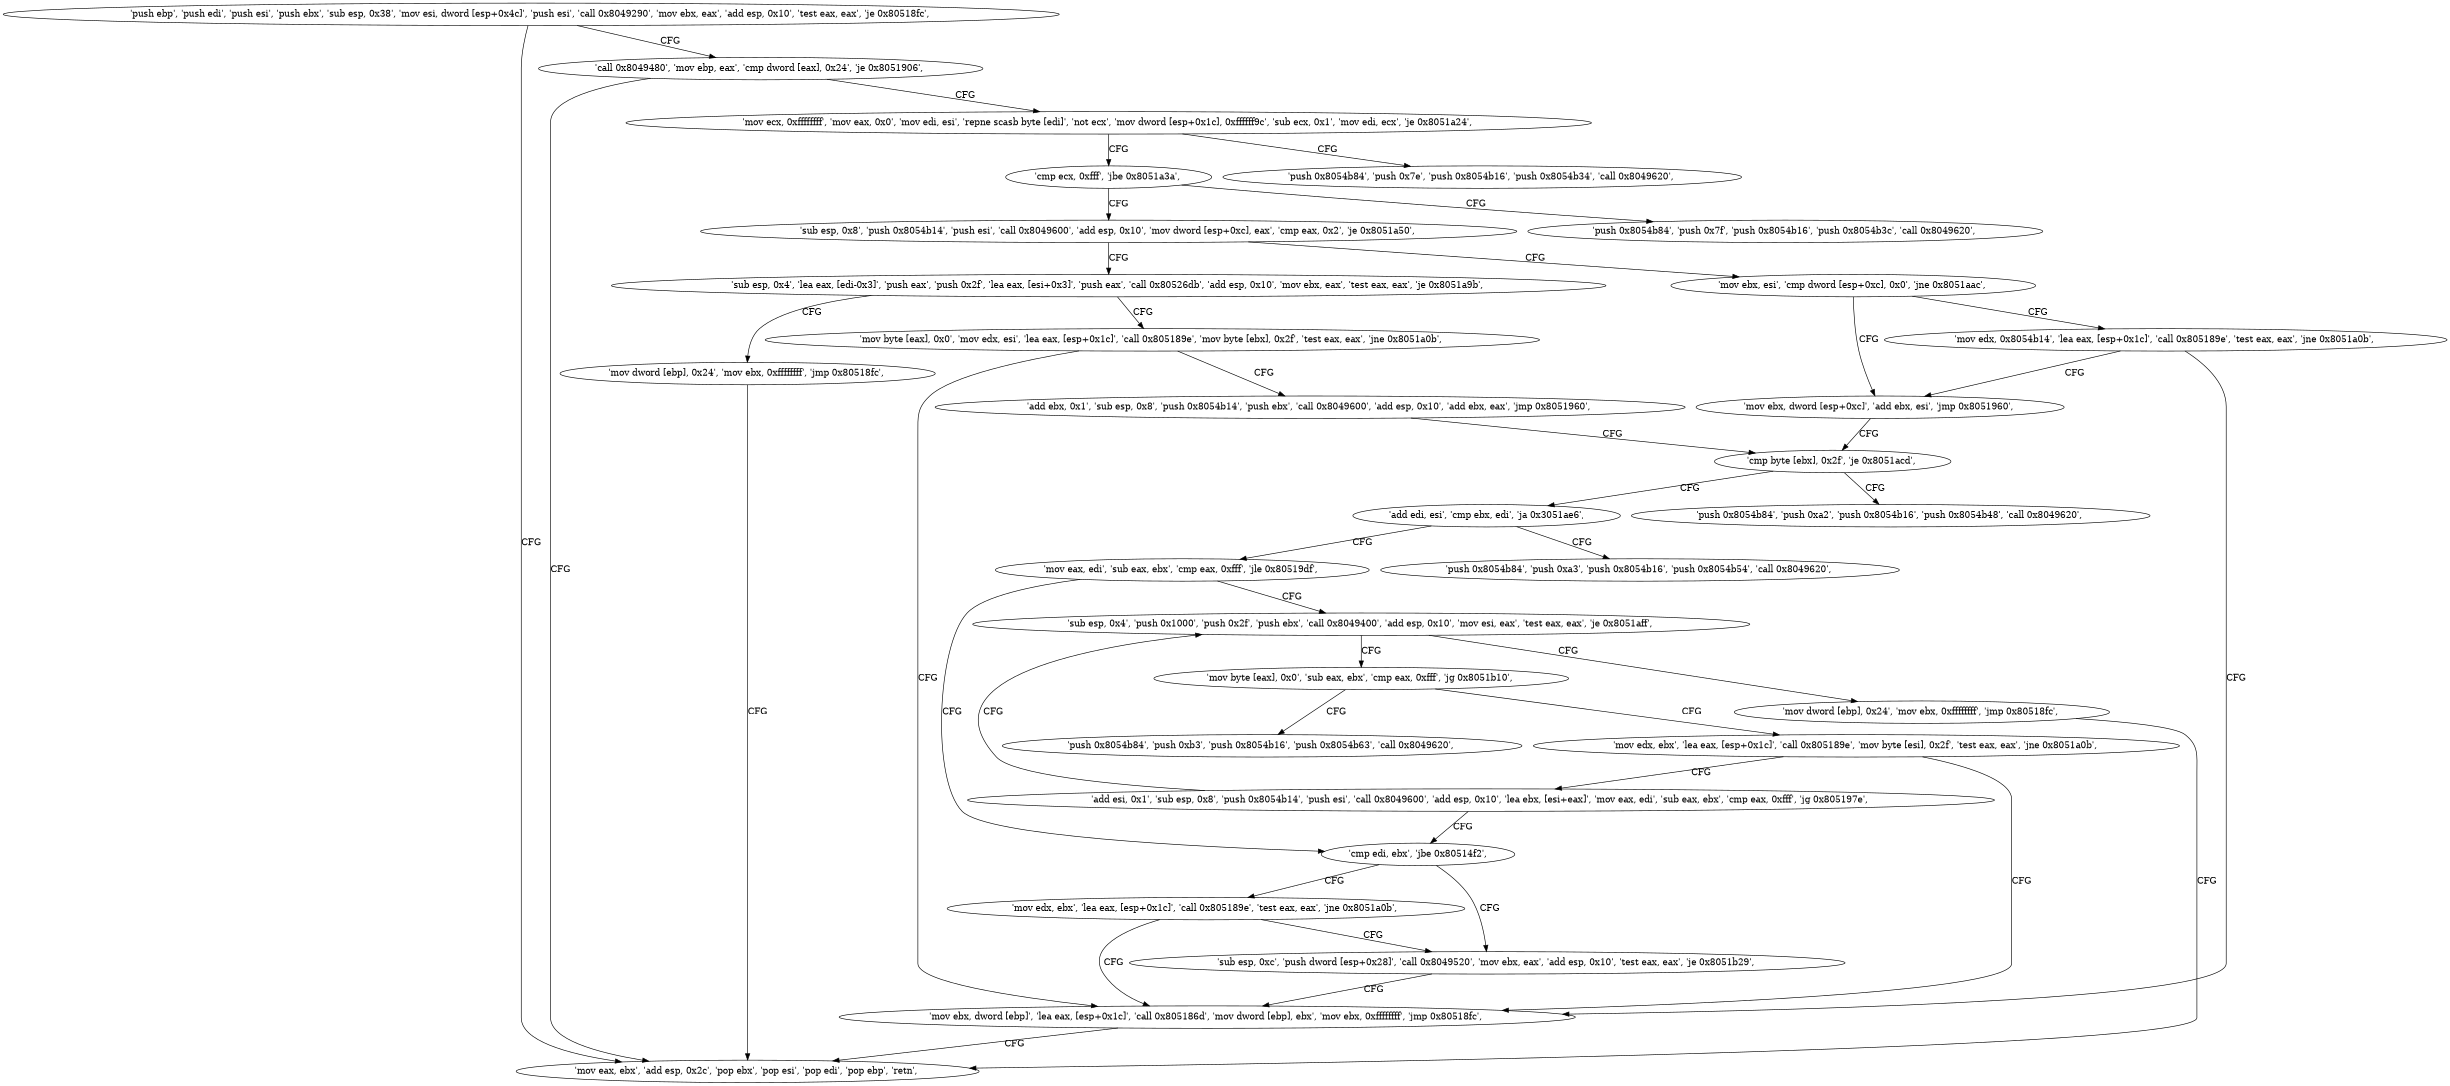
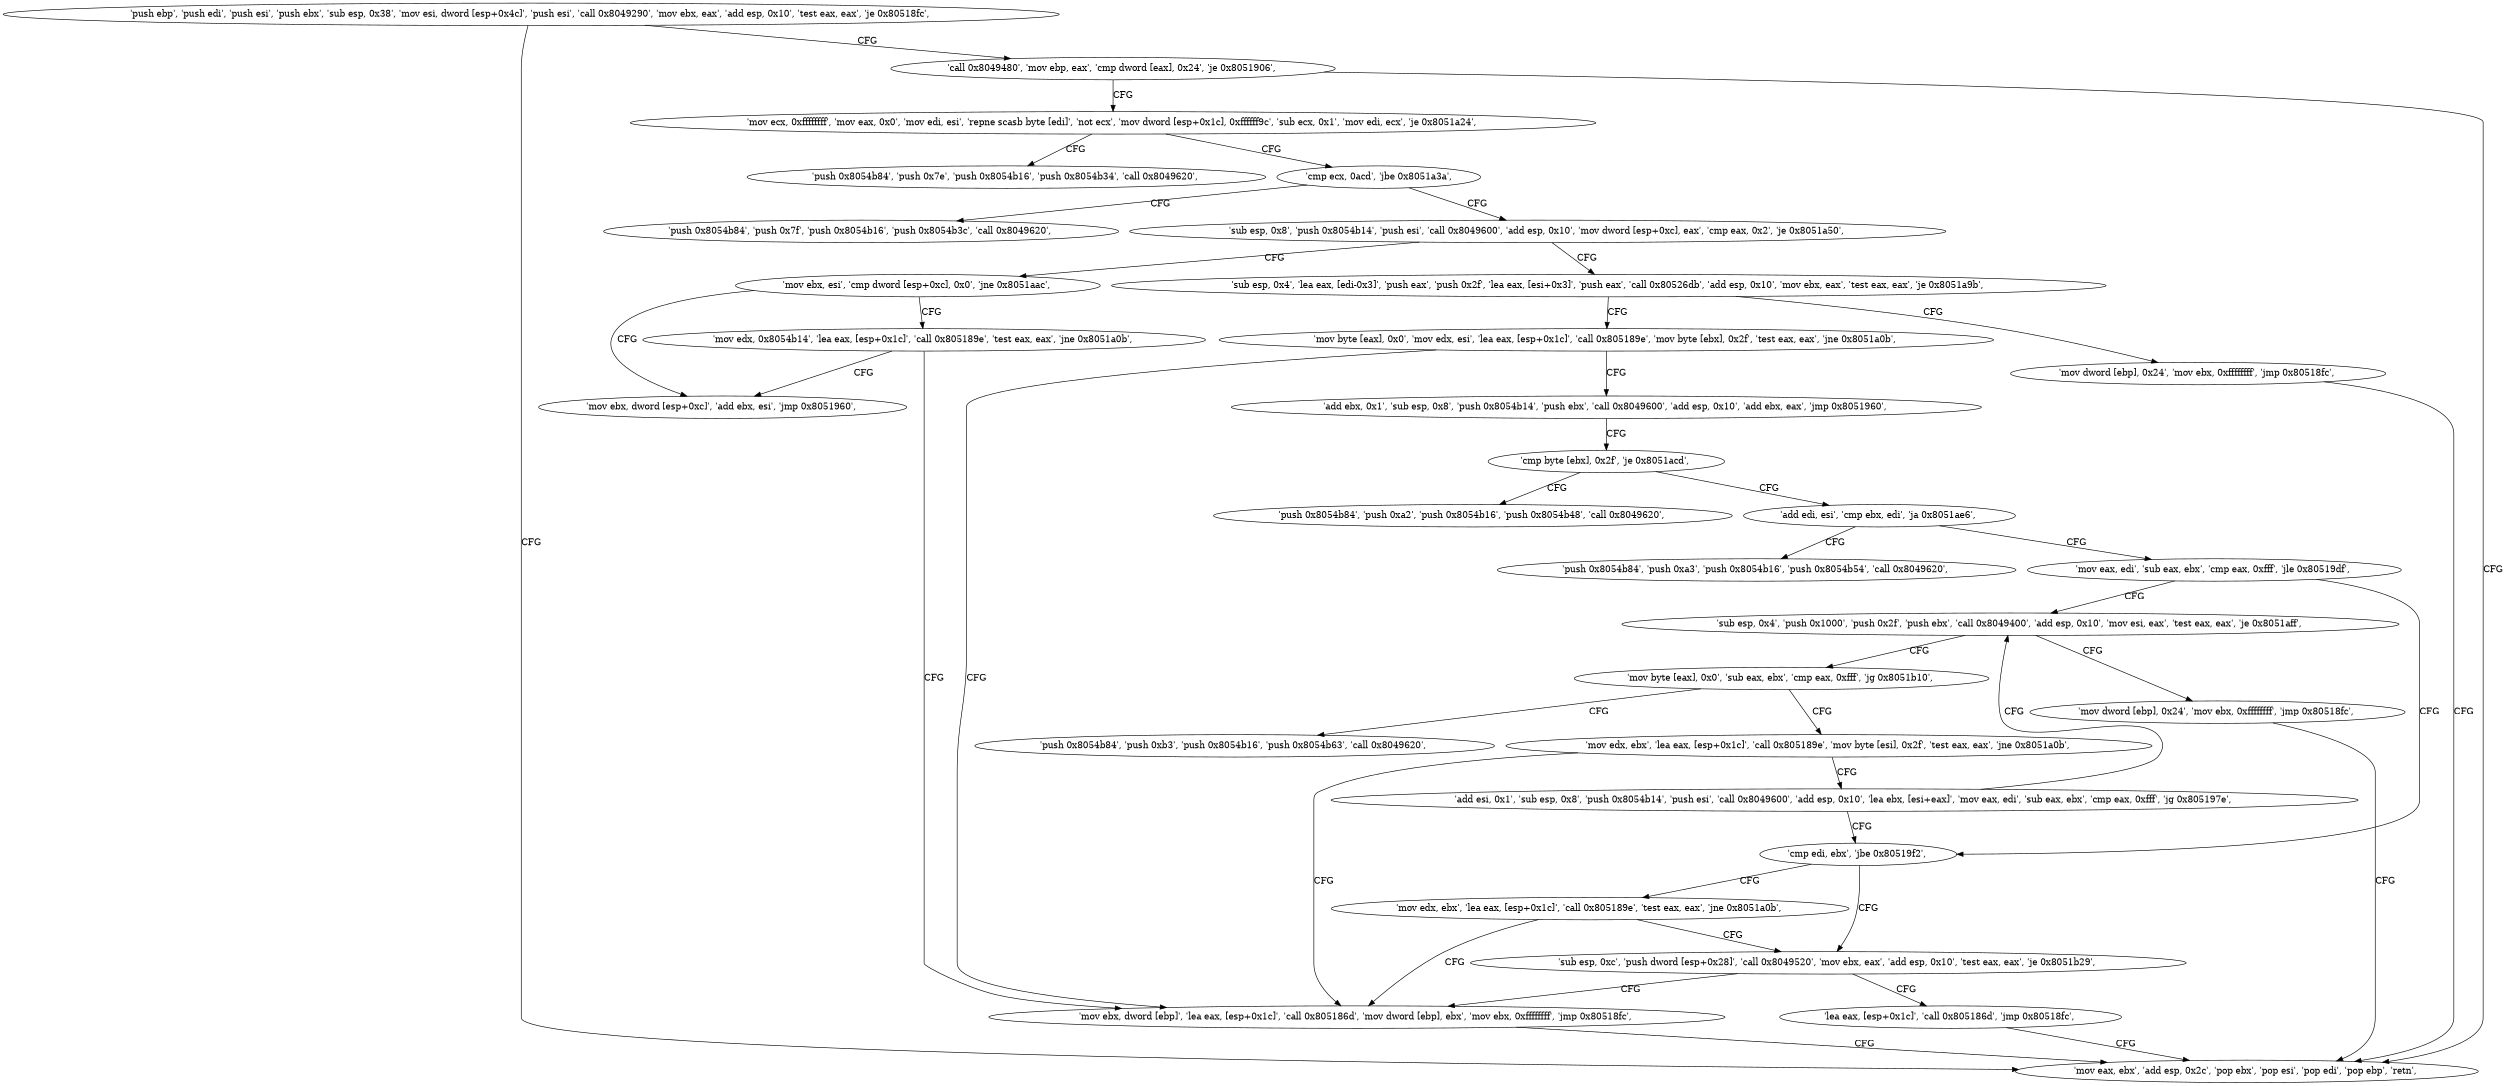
node "'cmp ecx, 0xfff', 'jbe 0x8051a3a',": label "'cmp ecx, 0xfff', 'jbe 0x8051a3a'," -> "'cmp ecx, 0acd', 'jbe 0x8051a3a',"
edge "'mov ebx, dword [esp+0xc]', 'add ebx, esi', 'jmp 0x8051960'," -> "'cmp byte [ebx], 0x2f', 'je 0x8051acd',": removed, label "CFG"
node "'add edi, esi', 'cmp ebx, edi', 'ja 0x3051ae6',": label "'add edi, esi', 'cmp ebx, edi', 'ja 0x3051ae6'," -> "'add edi, esi', 'cmp ebx, edi', 'ja 0x8051ae6',"
node "'cmp edi, ebx', 'jbe 0x80514f2',": label "'cmp edi, ebx', 'jbe 0x80514f2'," -> "'cmp edi, ebx', 'jbe 0x80519f2',"
node "'lea eax, [esp+0x1c]', 'call 0x805186d', 'jmp 0x80518fc',": added
